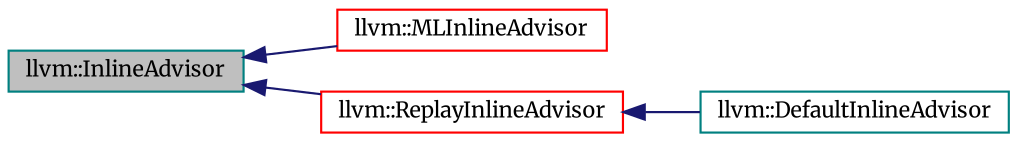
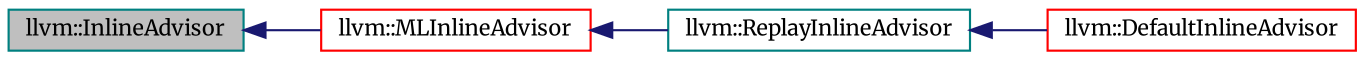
edge "llvm::ReplayInlineAdvisor" -> "llvm::InlineAdvisor": now "llvm::ReplayInlineAdvisor" -> "llvm::MLInlineAdvisor"
node "llvm::ReplayInlineAdvisor": color red -> teal
node "llvm::DefaultInlineAdvisor": color teal -> red
